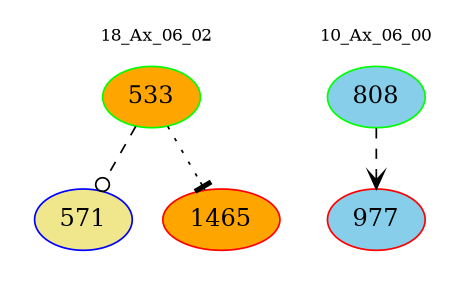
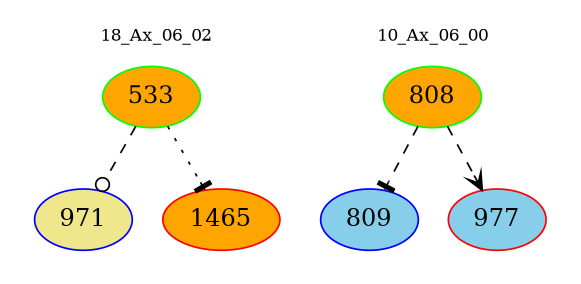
node "808": fillcolor skyblue -> orange
node "571": label "571" -> "971"
node "809": added
